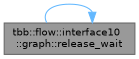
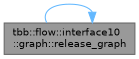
node "tbb::flow::interface10 ::graph::release_wait": label "tbb::flow::interface10 ::graph::release_wait" -> "tbb::flow::interface10 ::graph::release_graph"
